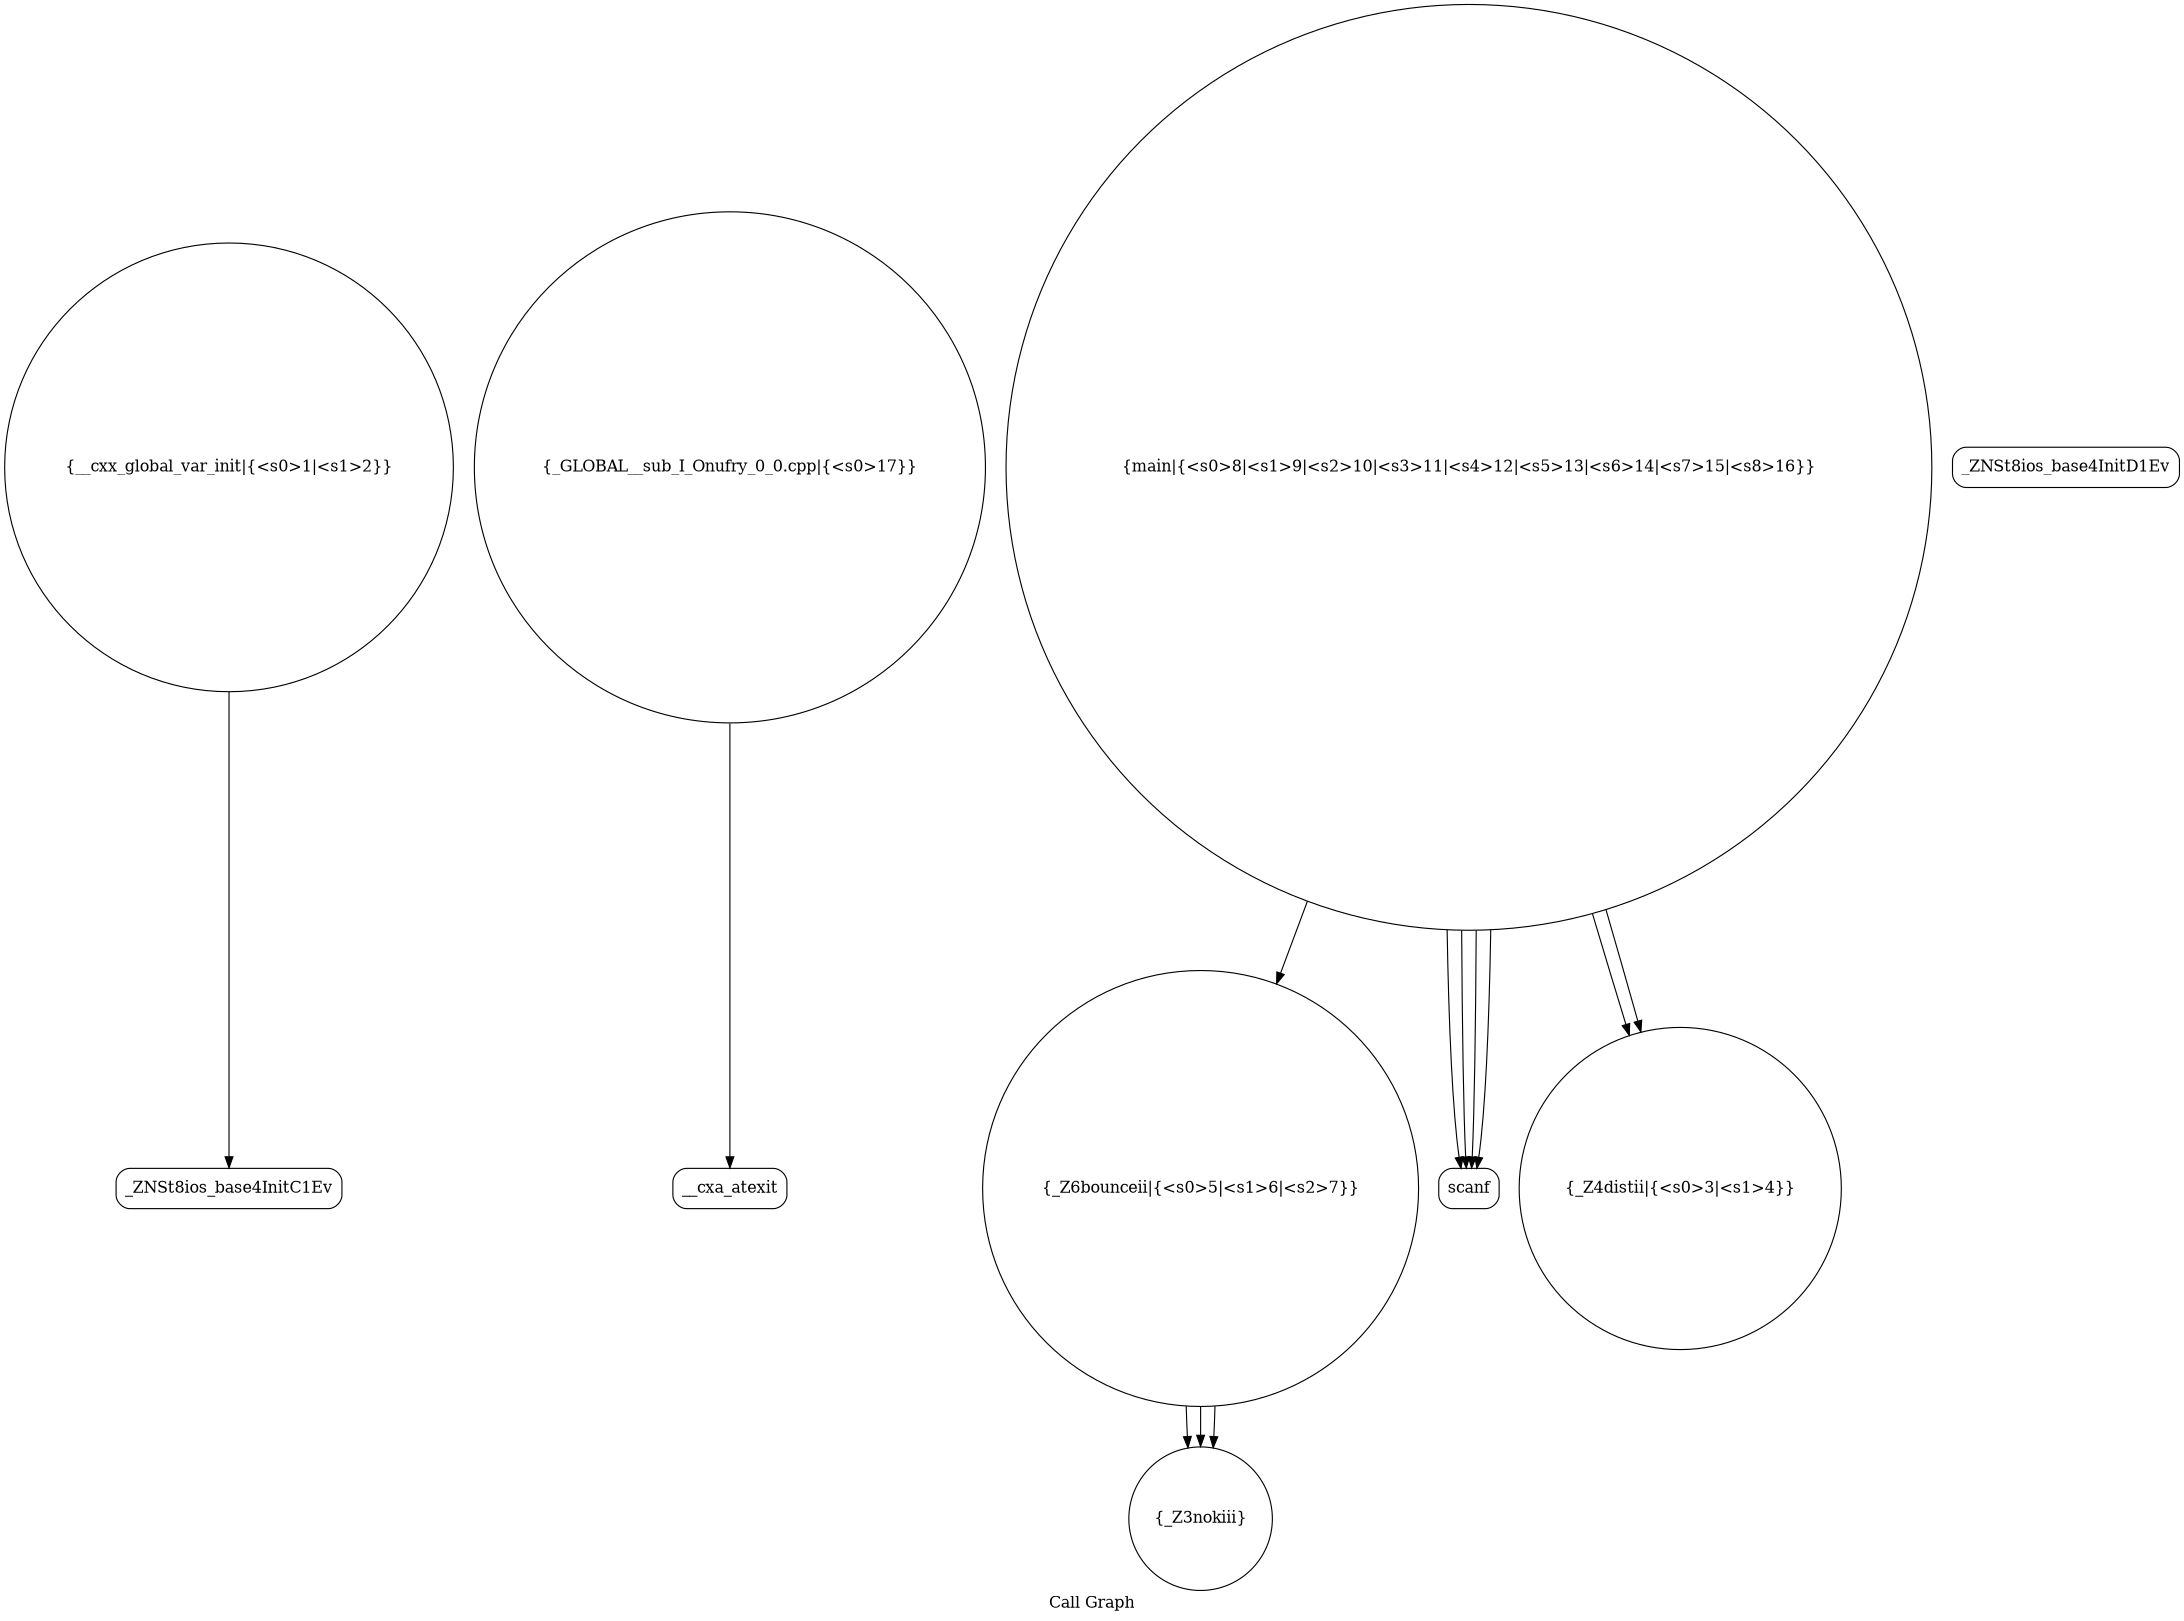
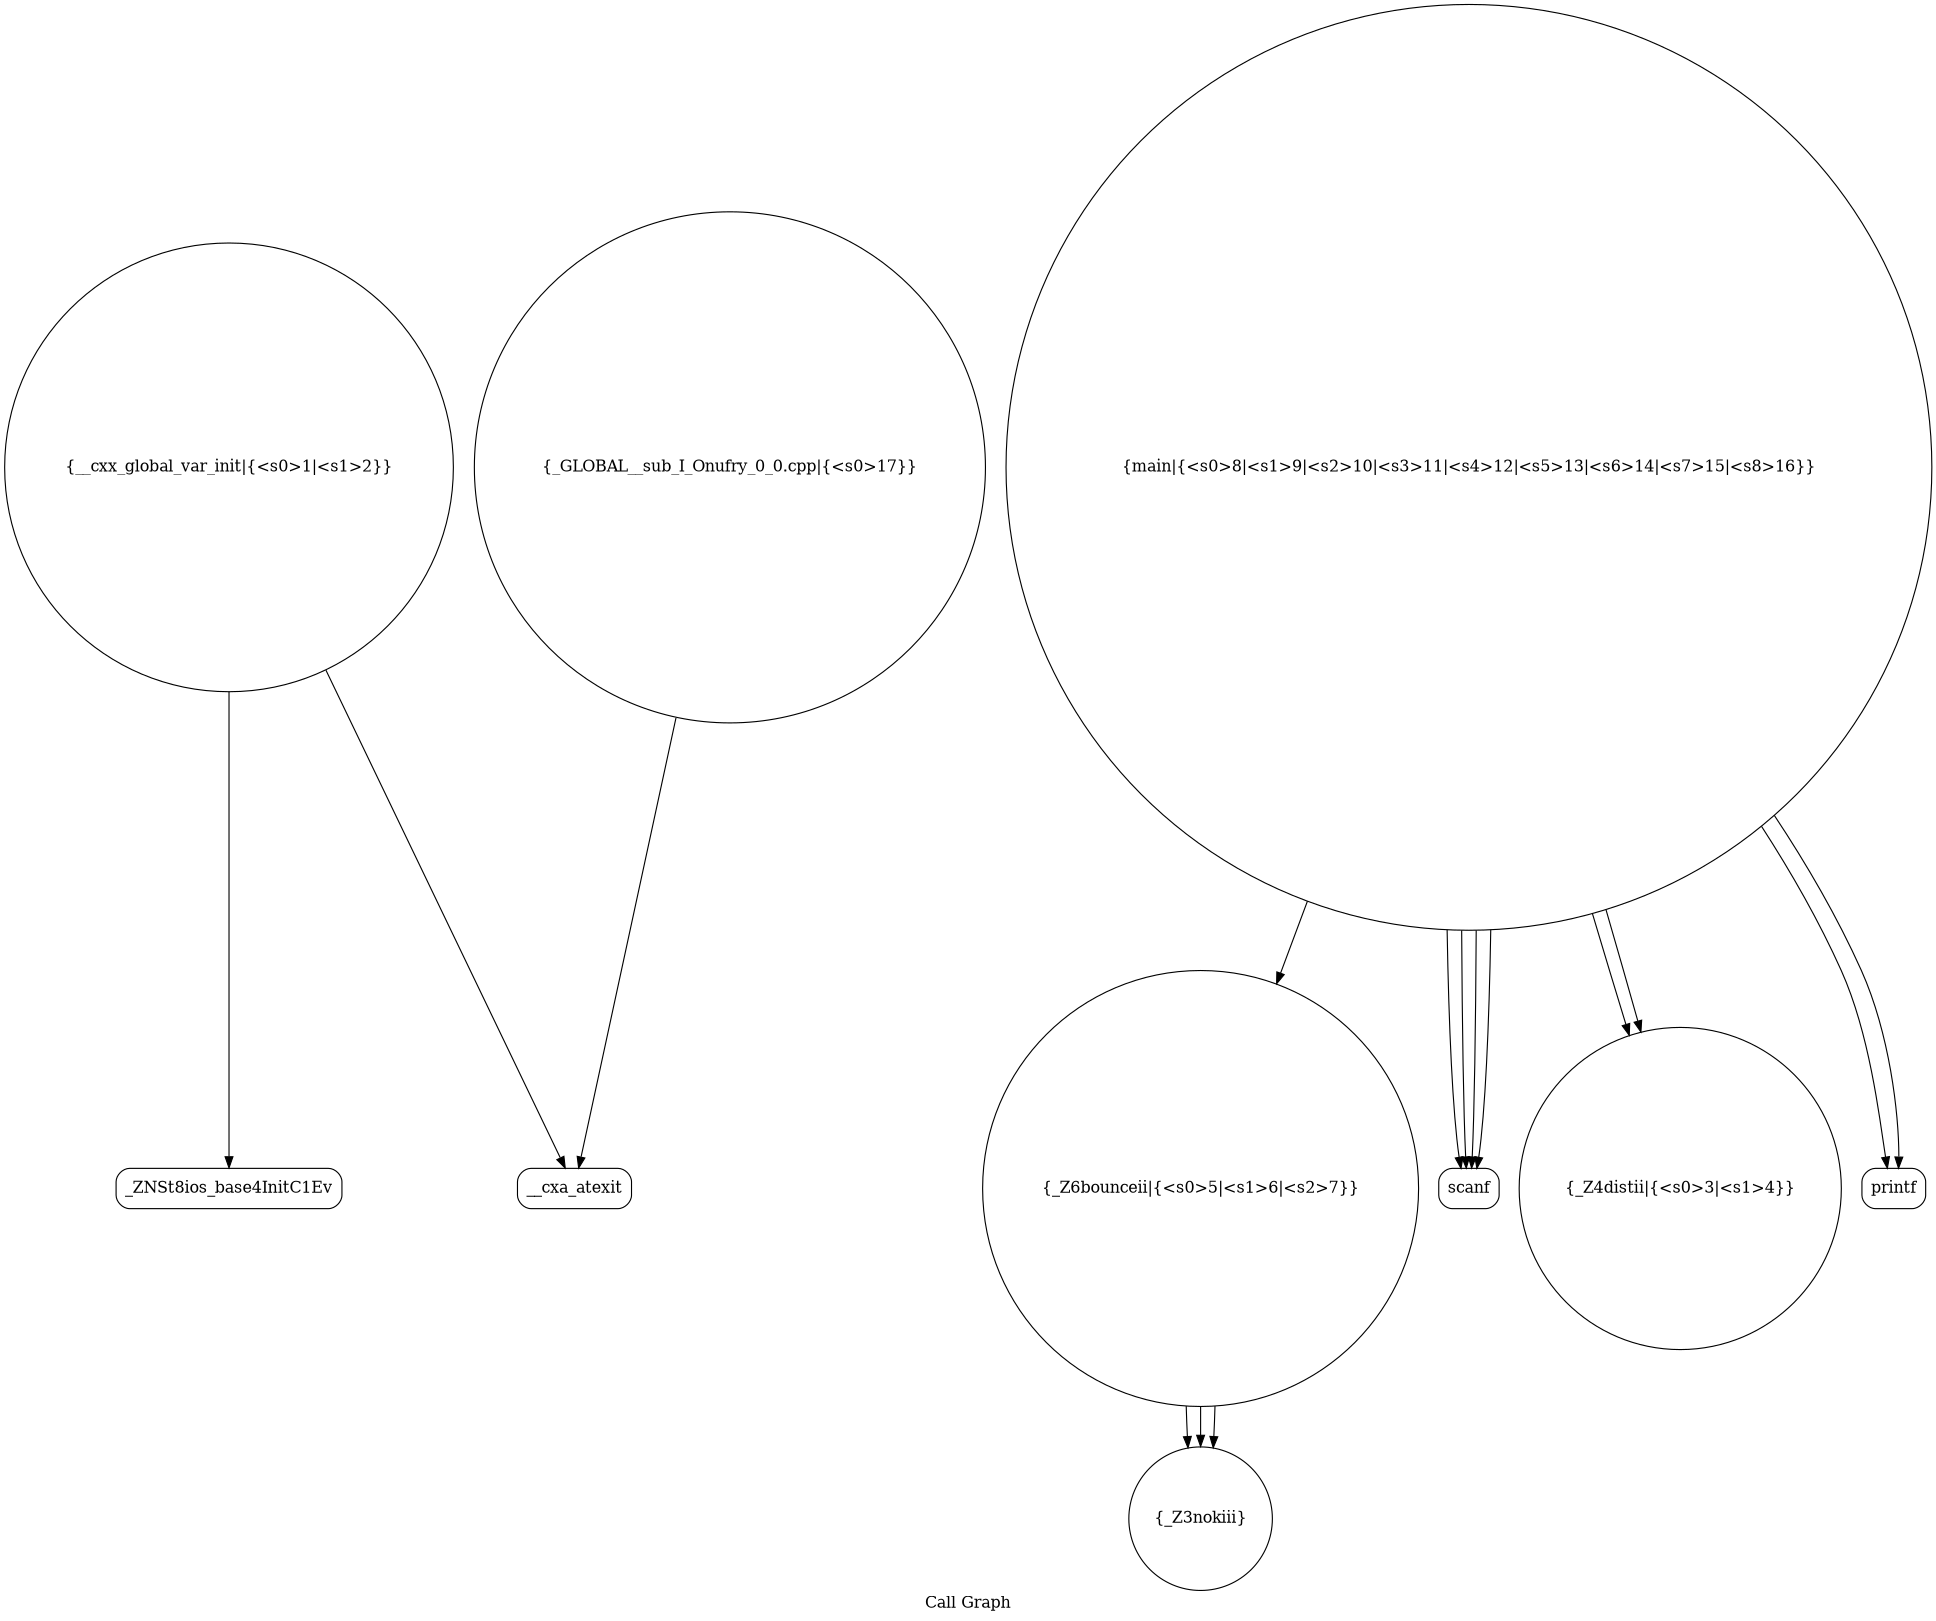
node "_ZNSt8ios_base4InitD1Ev": removed
edge "{__cxx_global_var_init|{<s0>1|<s1>2}}" -> "__cxa_atexit": added
node "printf": added
